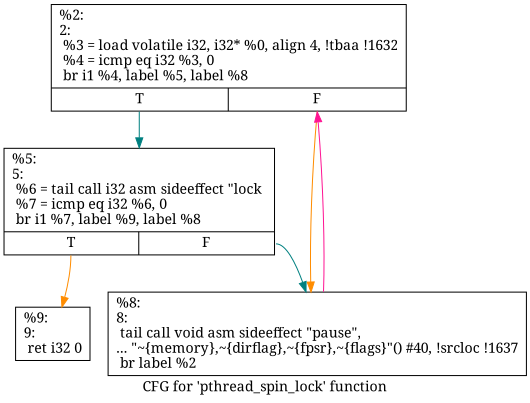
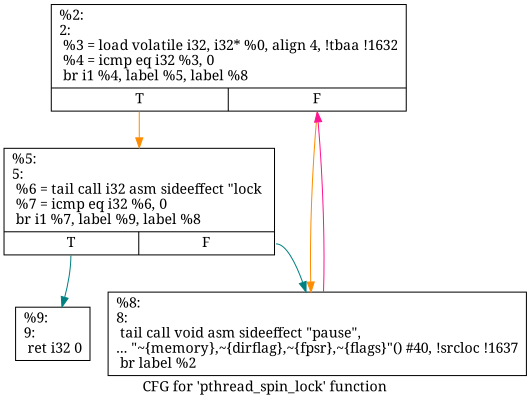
edge "%2:" -> "%5:": color teal -> darkorange
edge "%5:" -> "%9:": color darkorange -> teal
